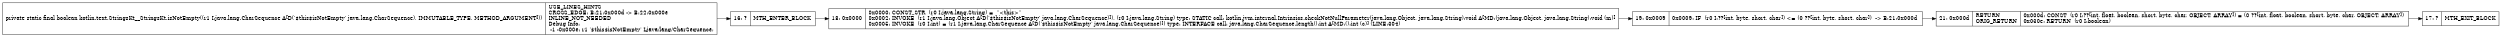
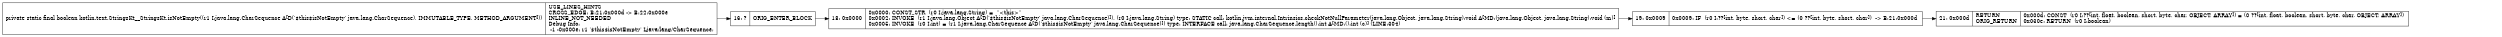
node "16: ?": text "MTH_ENTER_BLOCK" -> "ORIG_ENTER_BLOCK"
node "17: ?": removed
